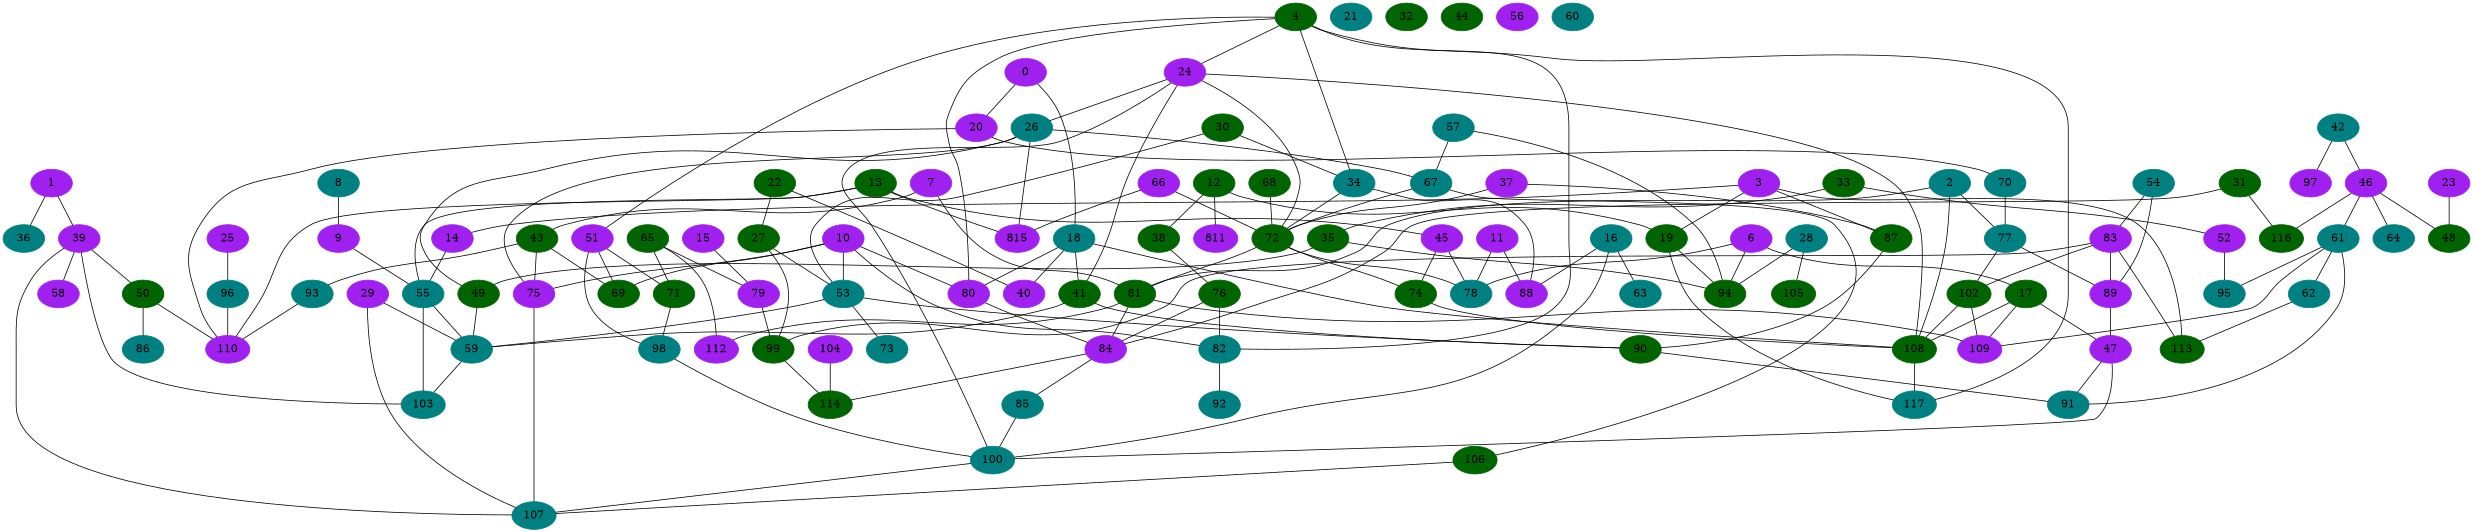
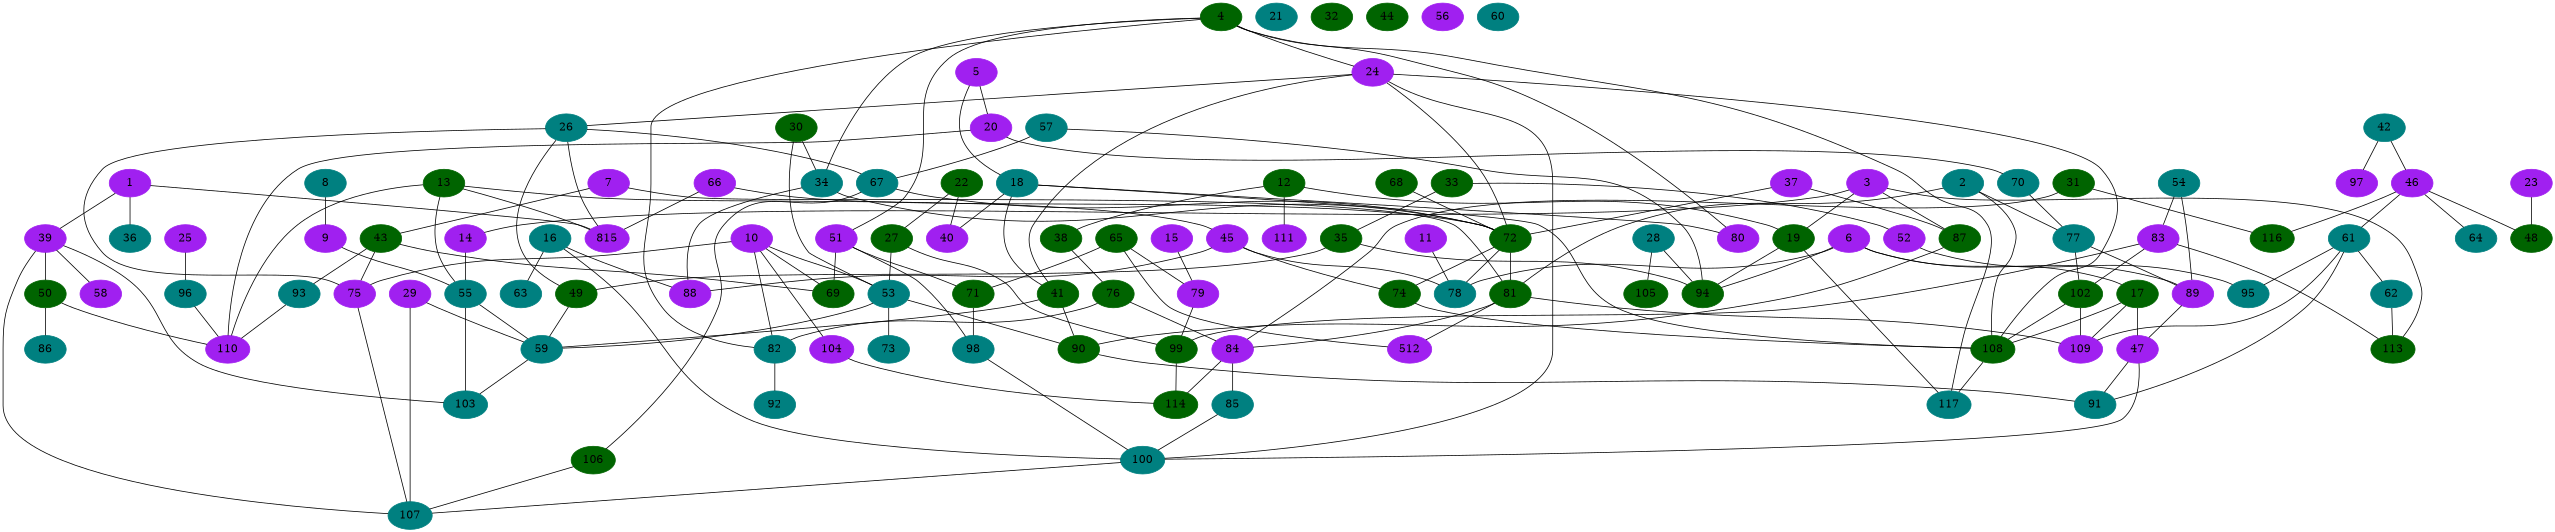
node "0": label "0" -> "5"
edge "1" -- "815": added
node "811": label "811" -> "111"
edge "83" -- "89": now "6" -- "89"
edge "11" -- "88": now "45" -- "88"
edge "10" -- "80": now "10" -- "104"
edge "80" -- "84": removed
node "112": label "112" -> "512"
